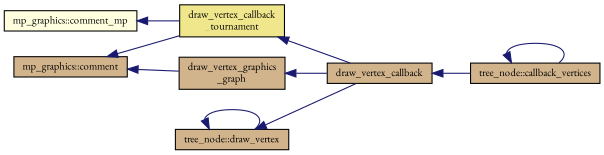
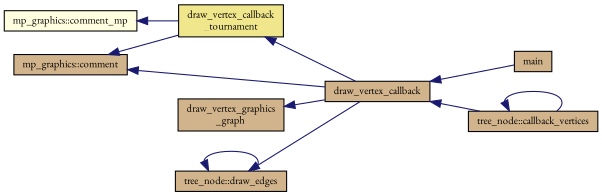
node "main": added
edge "draw_vertex_graphics _graph" -> "mp_graphics::comment": now "draw_vertex_callback" -> "mp_graphics::comment"
node "tree_node::draw_vertex": label "tree_node::draw_vertex" -> "tree_node::draw_edges"
